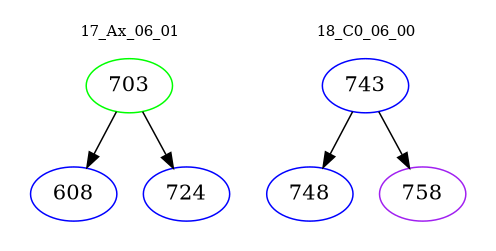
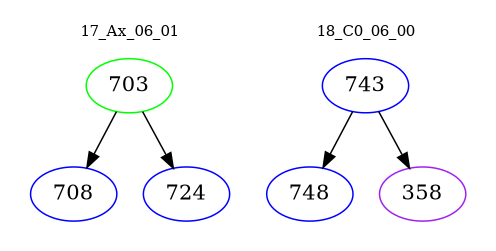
node "608": label "608" -> "708"
node "758": label "758" -> "358"
